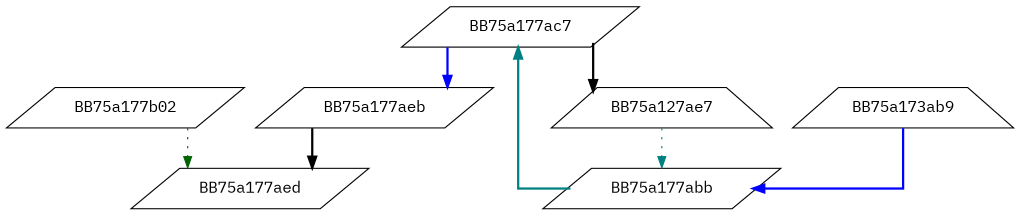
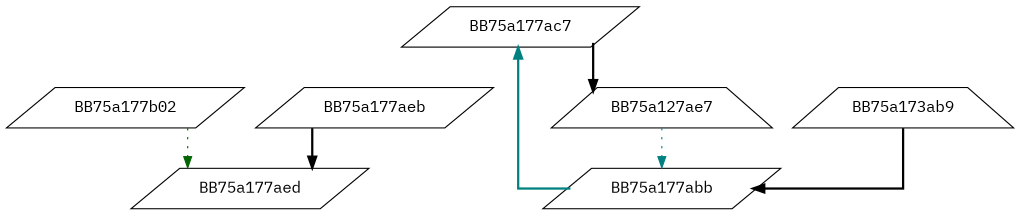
edge "BB75a177ac7" -> "BB75a177aeb": removed
edge "BB75a173ab9" -> "BB75a177abb": color blue -> black
